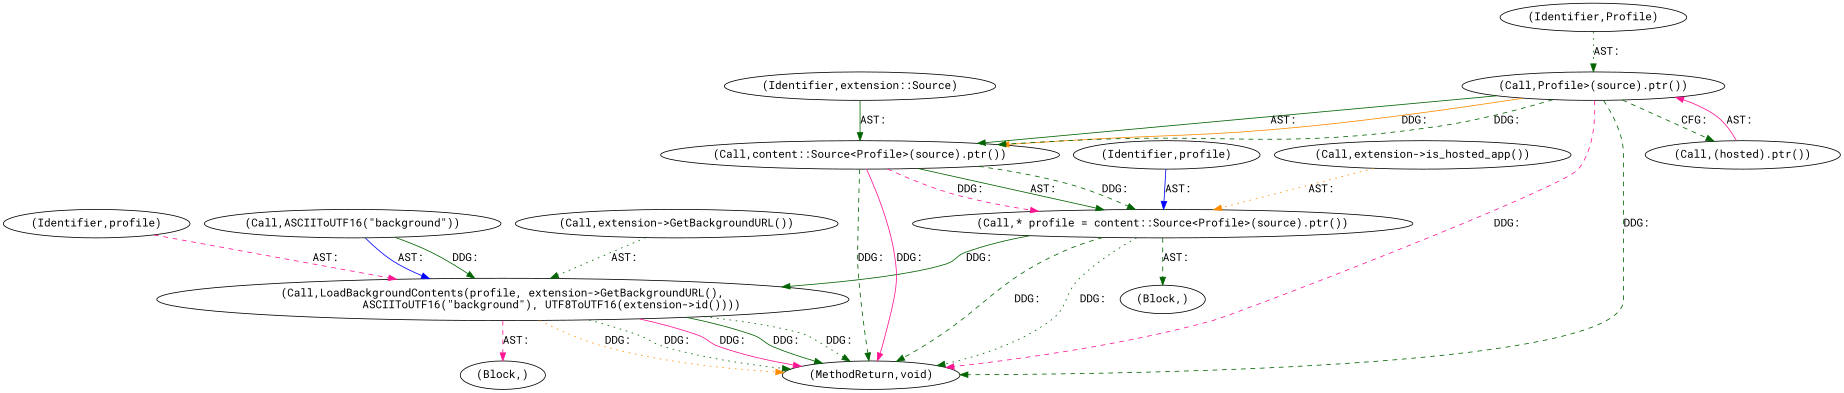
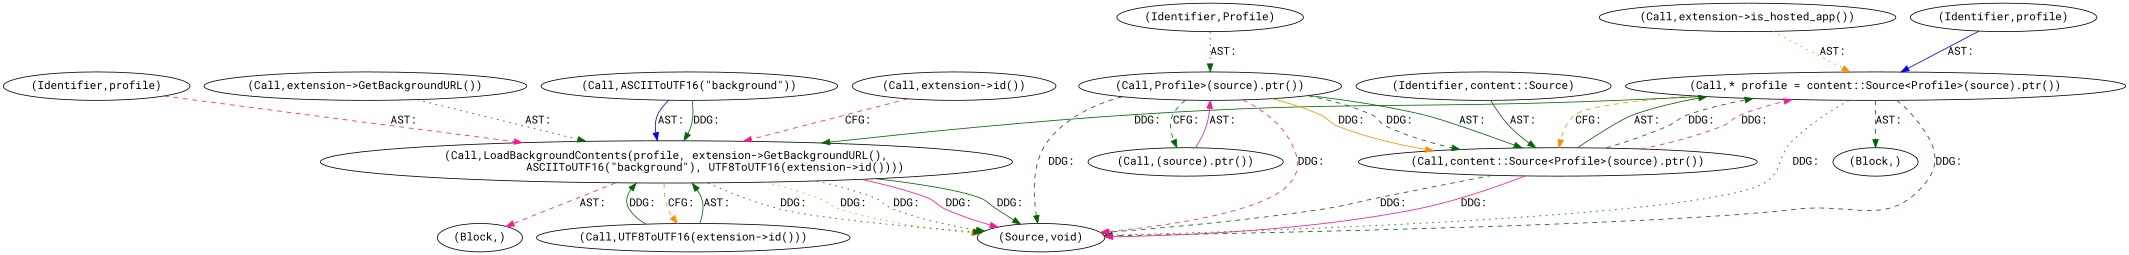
node "(Identifier,extension::Source)": label "(Identifier,extension::Source)" -> "(Identifier,content::Source)"
node "(Call,extension->id())": added
edge "(Call,* profile = content::Source<Profile>(source).ptr())" -> "(Call,content::Source<Profile>(source).ptr())": added, label "CFG:"
node "(Call,(hosted).ptr())": label "(Call,(hosted).ptr())" -> "(Call,(source).ptr())"
node "(Call,UTF8ToUTF16(extension->id()))": added
node "(MethodReturn,void)": label "(MethodReturn,void)" -> "(Source,void)"
